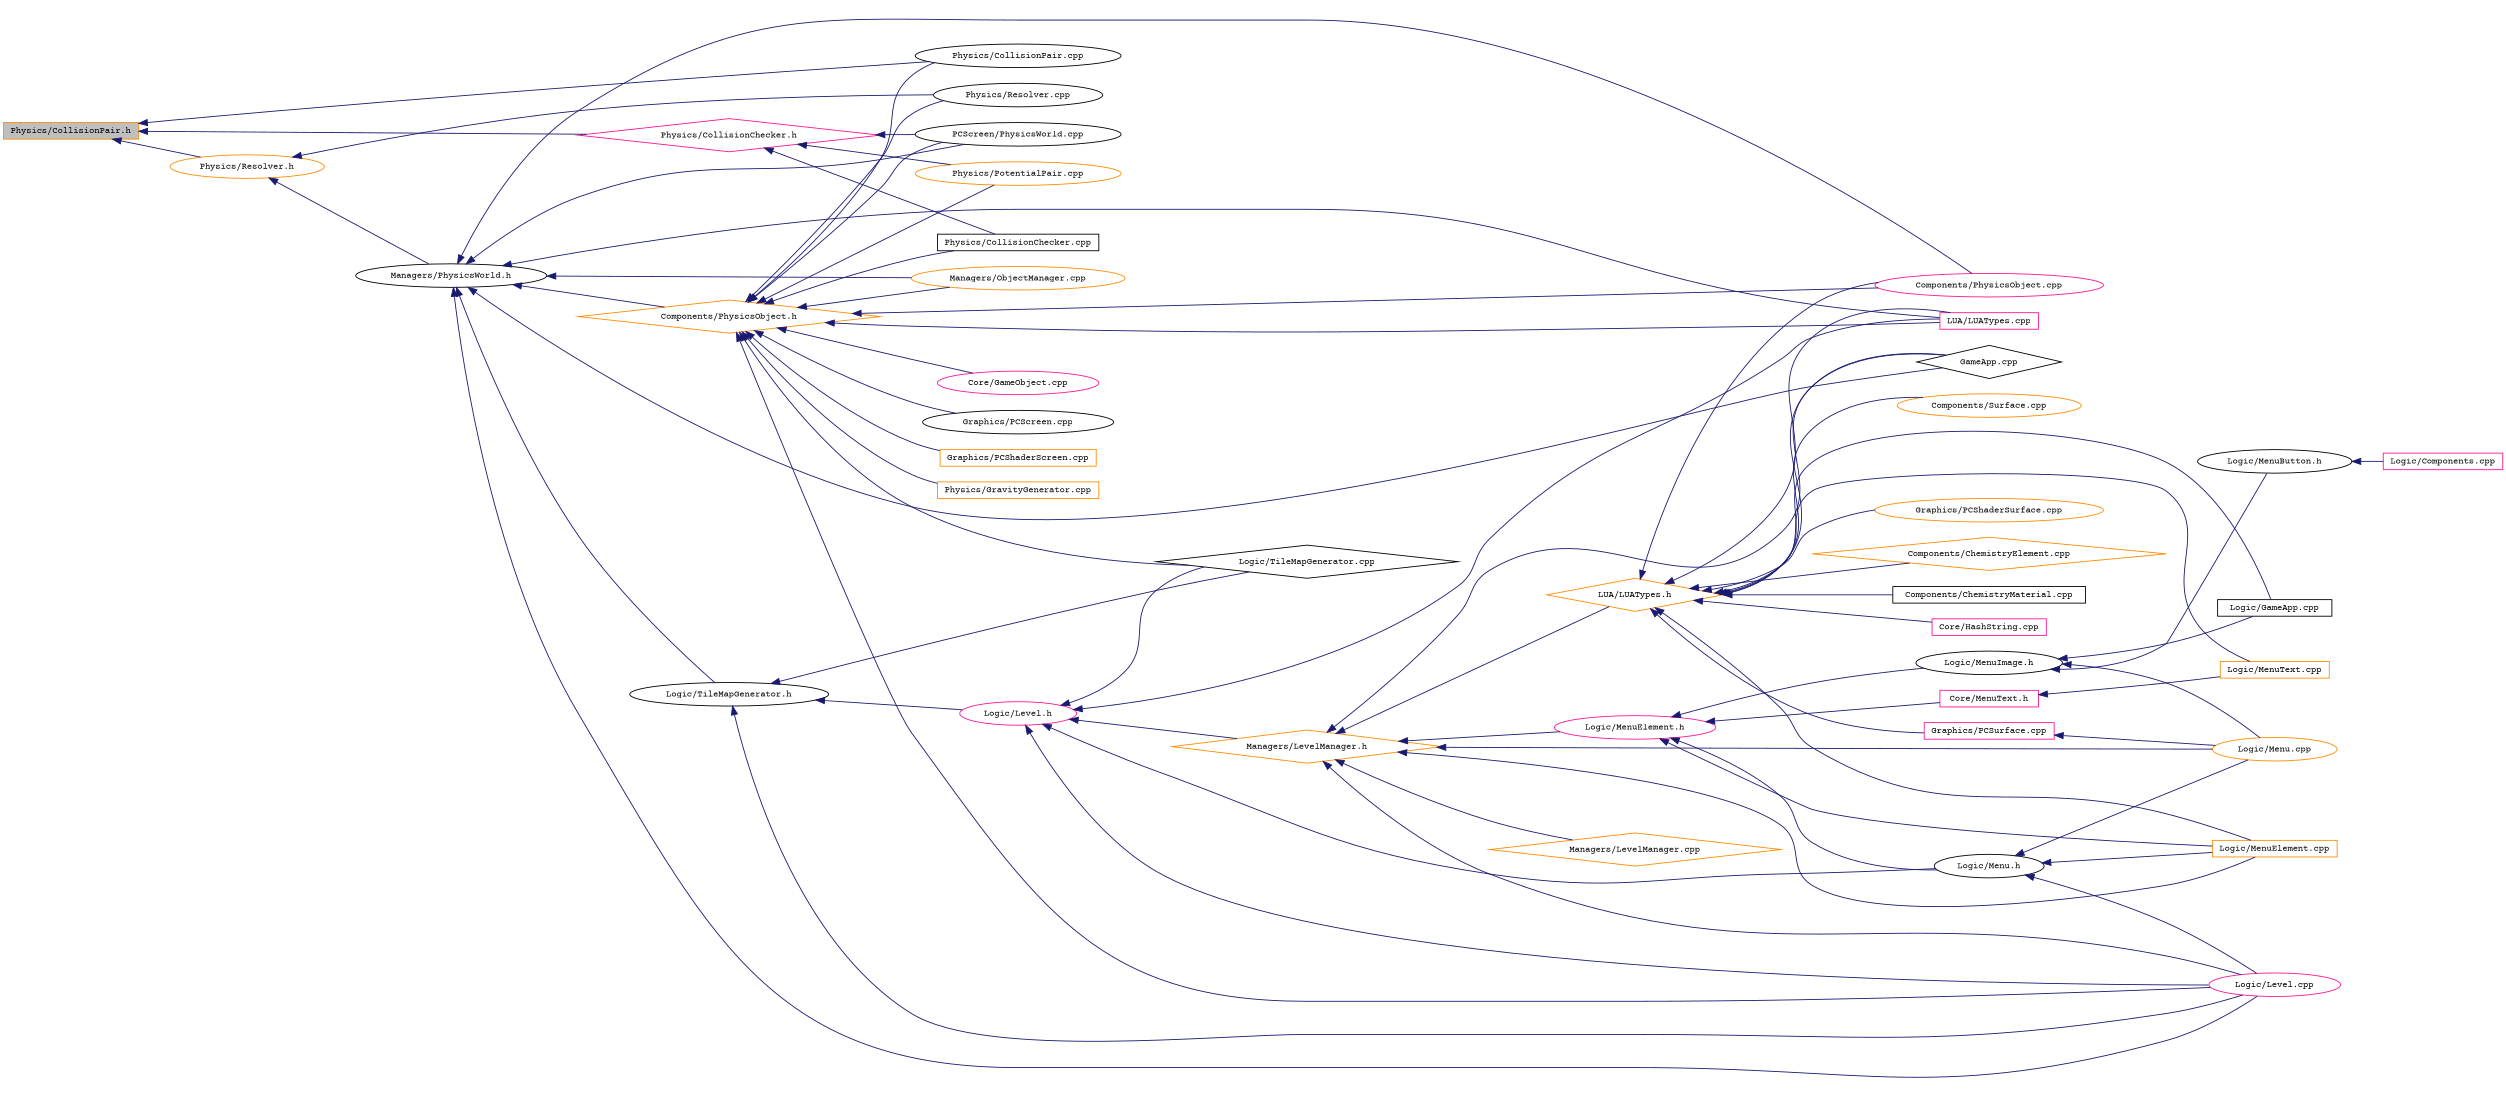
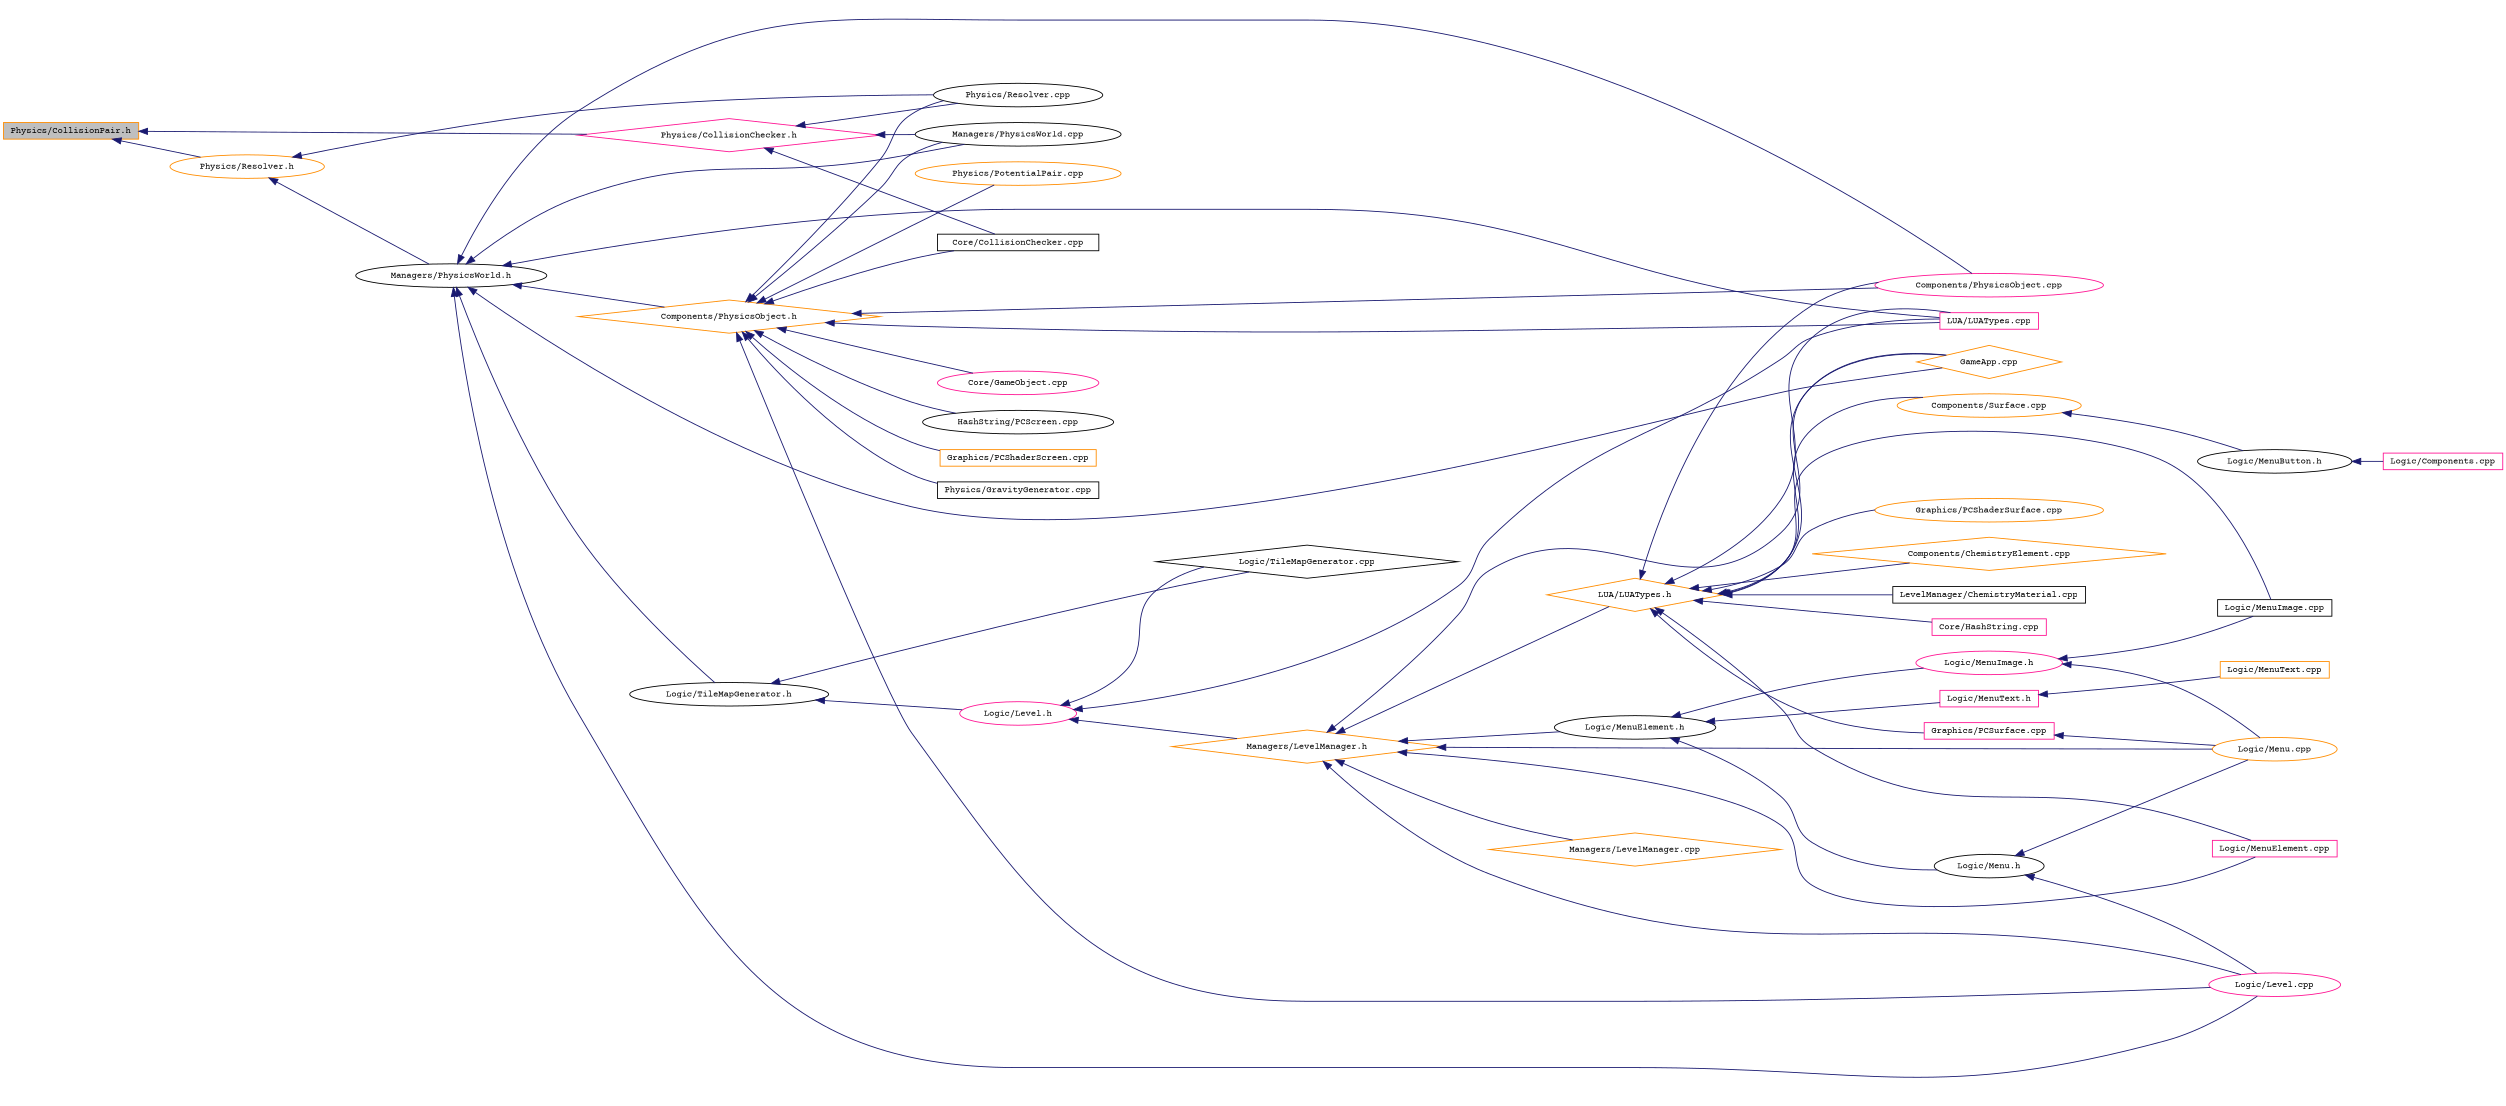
node "Physics/CollisionPair.cpp": removed
node "PCScreen/PhysicsWorld.cpp": label "PCScreen/PhysicsWorld.cpp" -> "Managers/PhysicsWorld.cpp"
edge "Physics/PotentialPair.cpp" -> "Physics/CollisionChecker.h": now "Physics/Resolver.cpp" -> "Physics/CollisionChecker.h"
node "Physics/CollisionChecker.cpp": label "Physics/CollisionChecker.cpp" -> "Core/CollisionChecker.cpp"
node "Managers/ObjectManager.cpp": removed
node "GameApp.cpp": color black -> darkorange
node "Graphics/PCScreen.cpp": label "Graphics/PCScreen.cpp" -> "HashString/PCScreen.cpp"
edge "Logic/MenuText.cpp" -> "LUA/LUATypes.h": removed
node "Physics/GravityGenerator.cpp": color darkorange -> black
edge "Logic/TileMapGenerator.cpp" -> "Components/PhysicsObject.h": removed
node "Components/ChemistryMaterial.cpp": label "Components/ChemistryMaterial.cpp" -> "LevelManager/ChemistryMaterial.cpp"
node "Logic/GameApp.cpp": label "Logic/GameApp.cpp" -> "Logic/MenuImage.cpp"
edge "Logic/MenuButton.h" -> "Logic/MenuImage.h": now "Logic/MenuButton.h" -> "Components/Surface.cpp"
node "Logic/MenuImage.h": color black -> deeppink
node "Core/MenuText.h": label "Core/MenuText.h" -> "Logic/MenuText.h"
node "Logic/MenuElement.h": color deeppink -> black
edge "Logic/MenuElement.cpp" -> "Logic/MenuElement.h": removed
node "Logic/MenuElement.cpp": color darkorange -> deeppink
edge "Logic/MenuElement.cpp" -> "Logic/Menu.h": removed
edge "Logic/Menu.h" -> "Logic/Level.h": removed
edge "Logic/Level.cpp" -> "Logic/Level.h": removed
edge "Logic/Level.cpp" -> "Logic/TileMapGenerator.h": removed
